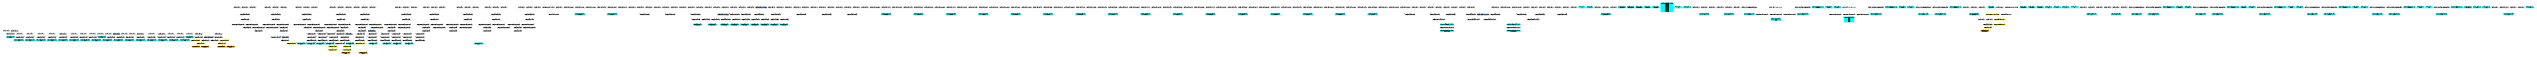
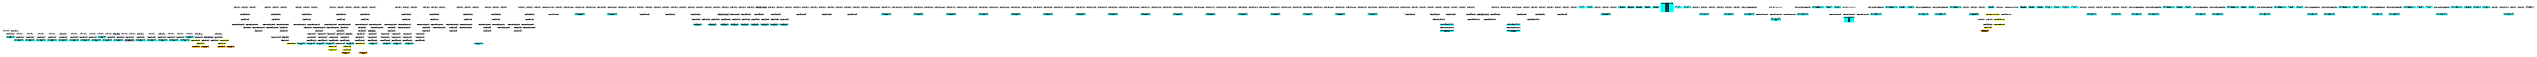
node "VFXValue`1 Float (33.98) _Power": fillcolor cyan -> lightgray
node "VFXExpressionCombine Float2 Count_b": fillcolor cyan -> lightslategray
